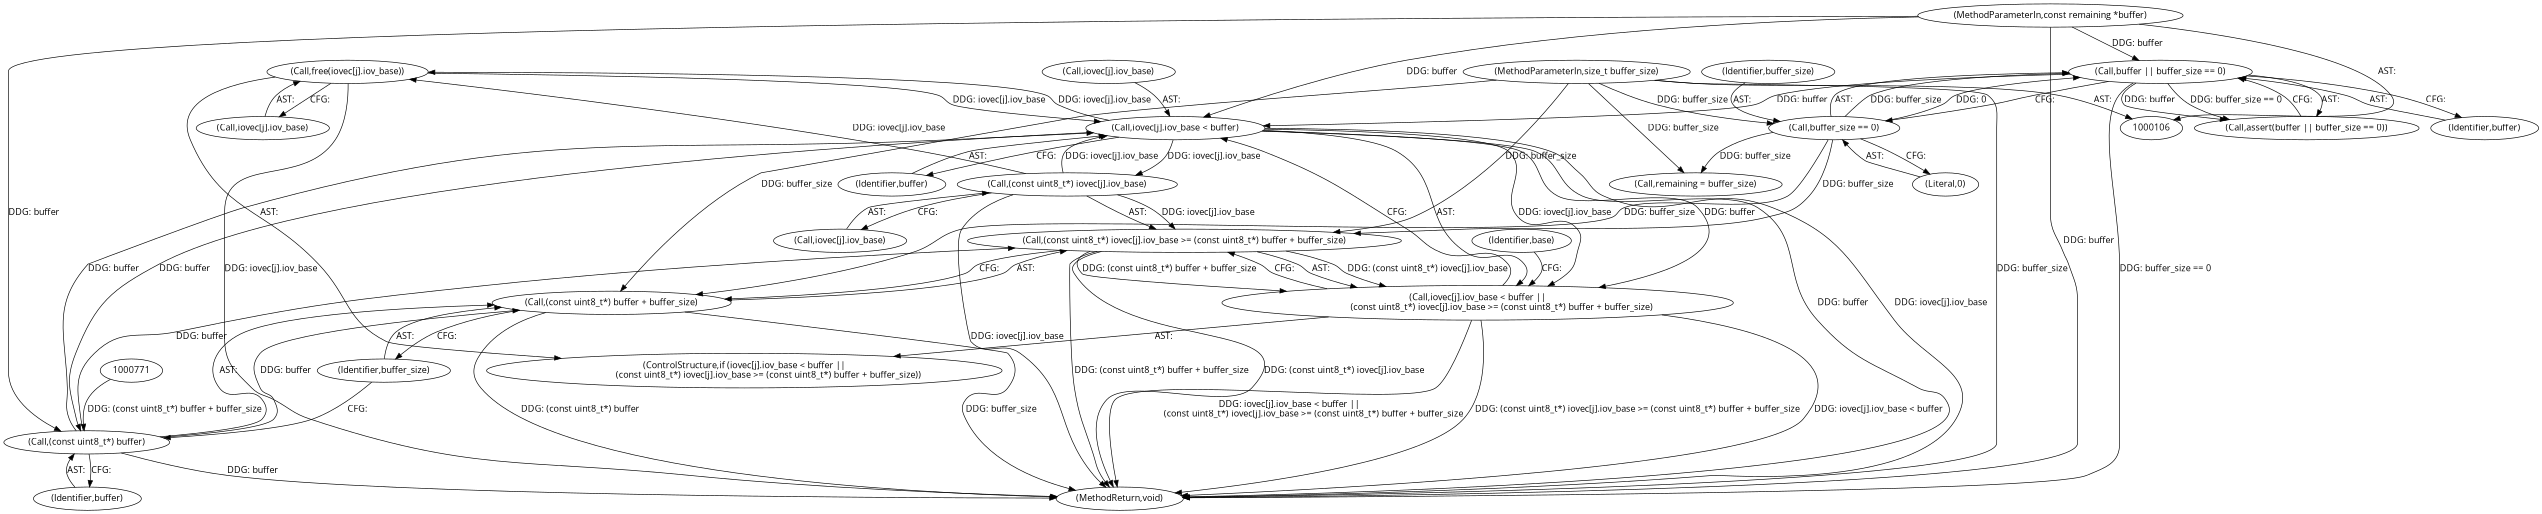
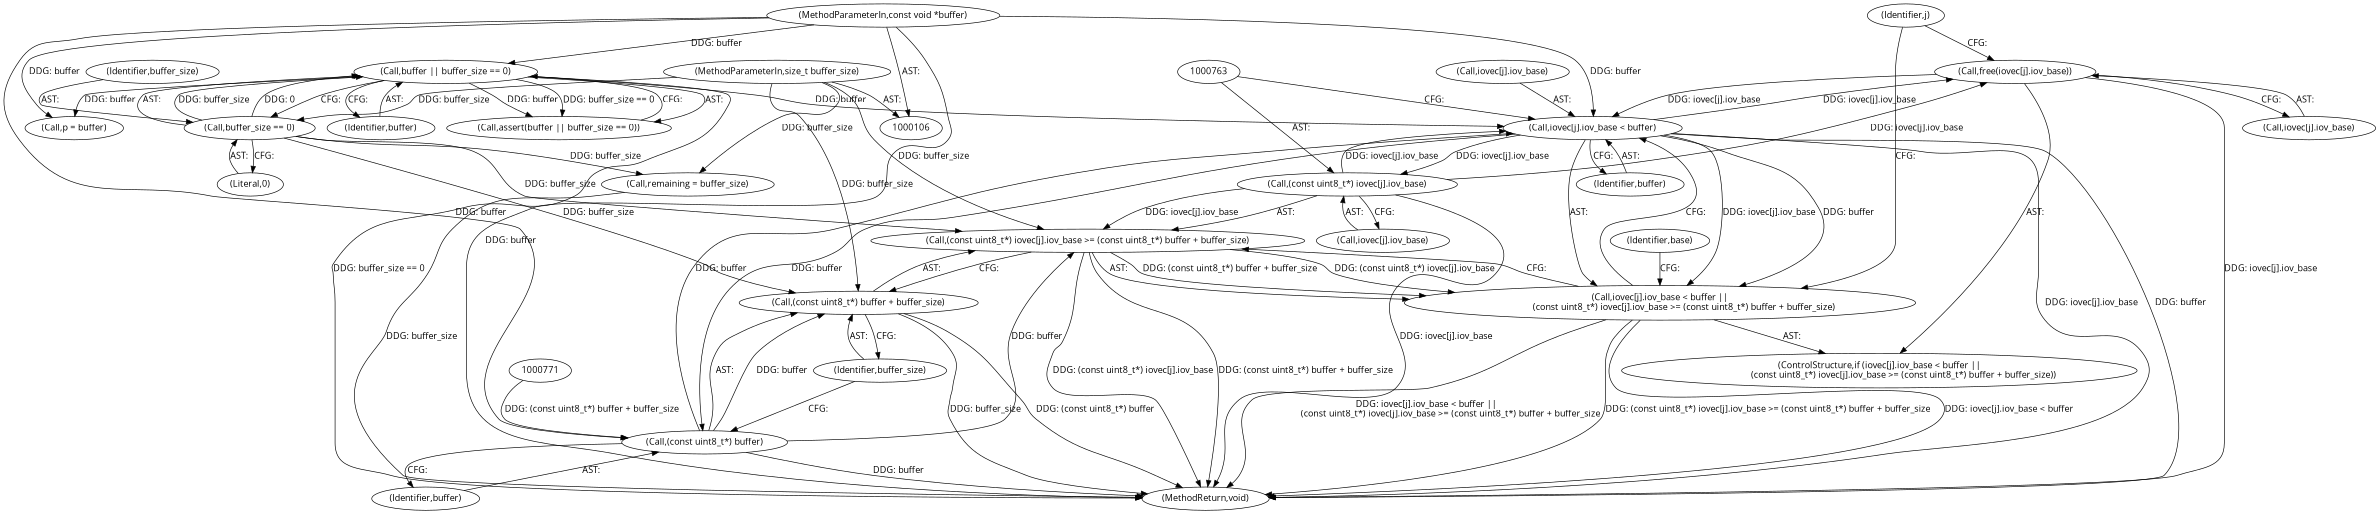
node "(Identifier,j)": added
node "(MethodParameterIn,const remaining *buffer)": label "(MethodParameterIn,const remaining *buffer)" -> "(MethodParameterIn,const void *buffer)"
node "1000763": added
node "(Call,p = buffer)": added
edge "(MethodParameterIn,size_t buffer_size)" -> "(MethodReturn,void)": now "(Call,remaining = buffer_size)" -> "(MethodReturn,void)"
